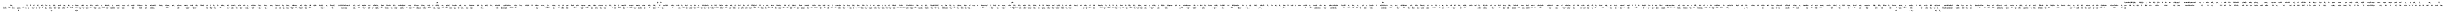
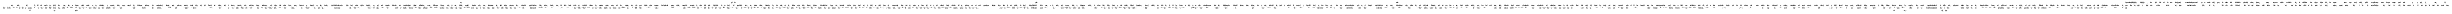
node "washing": removed
